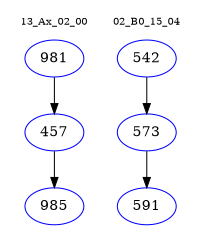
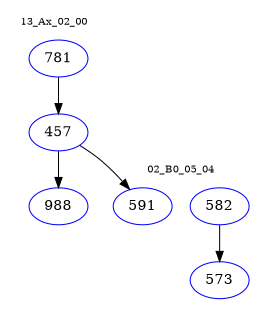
cluster "02_B0_15_04": label "02_B0_15_04" -> "02_B0_05_04"
node "981": label "981" -> "781"
node "542": label "542" -> "582"
edge "573" -> "591": now "457" -> "591"
node "985": label "985" -> "988"
